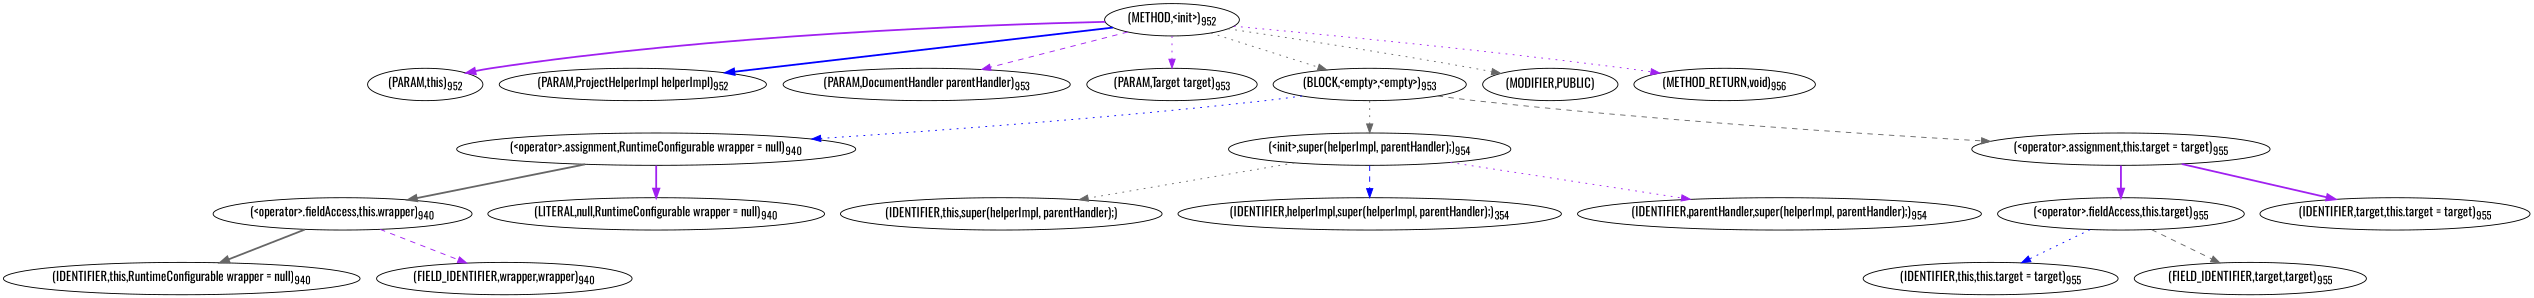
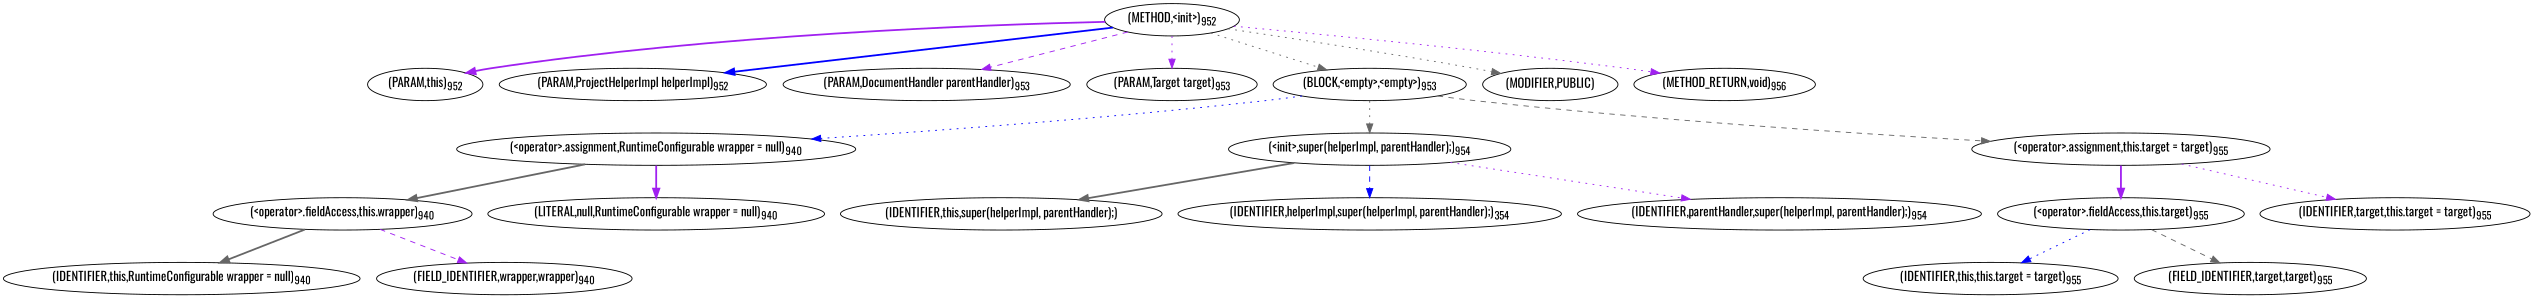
edge "(<init>,super(helperImpl, parentHandler);)" -> "(IDENTIFIER,this,super(helperImpl, parentHandler);)": style dotted -> bold
edge "(<operator>.assignment,this.target = target)" -> "(IDENTIFIER,target,this.target = target)": style bold -> dotted
